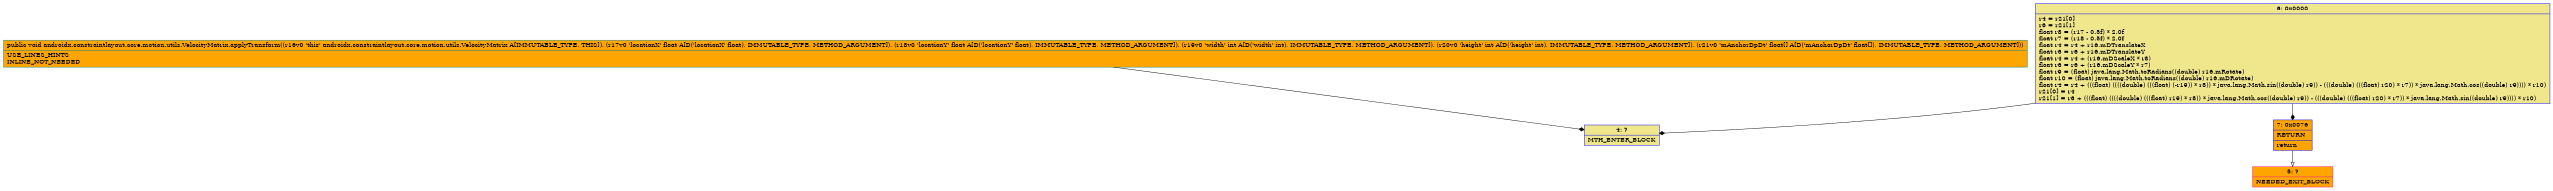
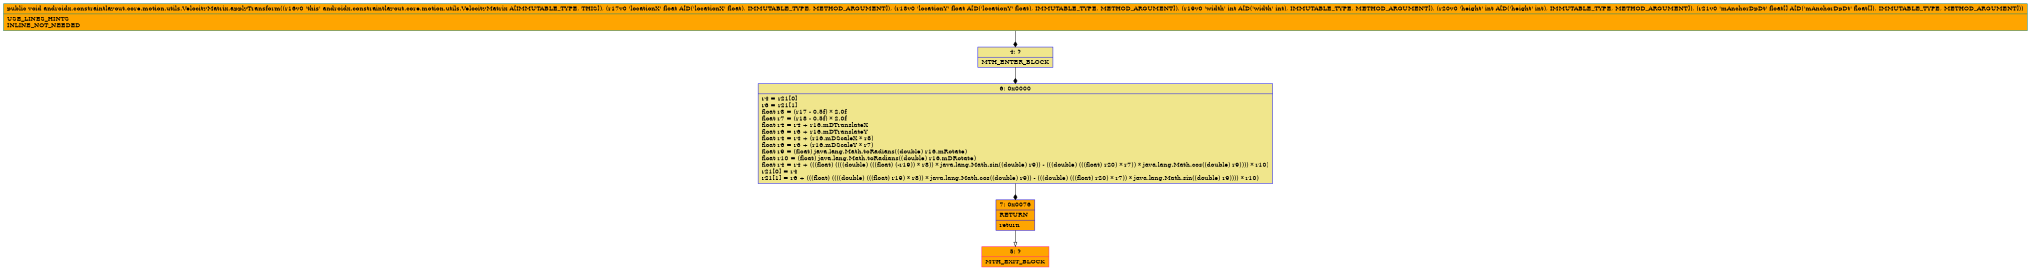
edge "6: 0x0000" -> "4: ?": reversed
node "5: ?": text "NEEDED_EXIT_BLOCK" -> "MTH_EXIT_BLOCK"
